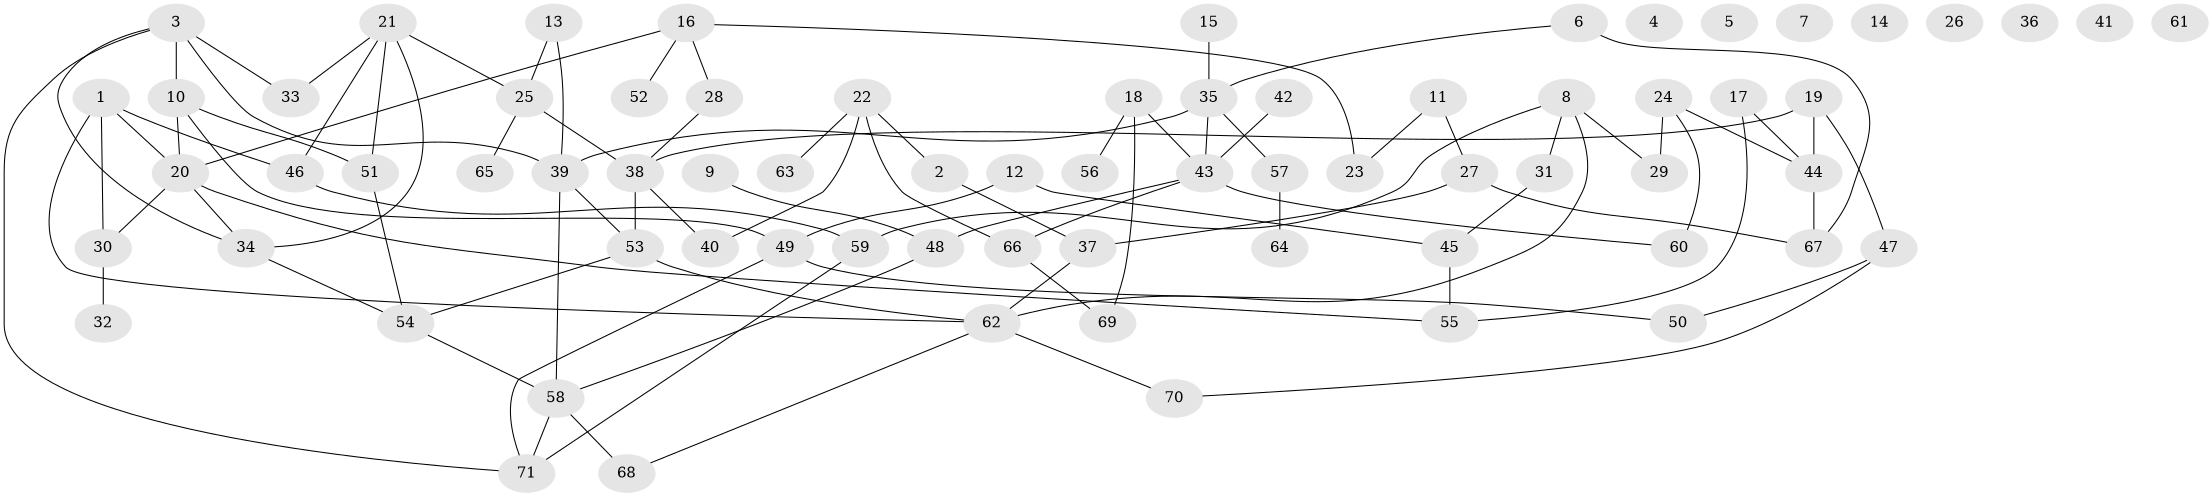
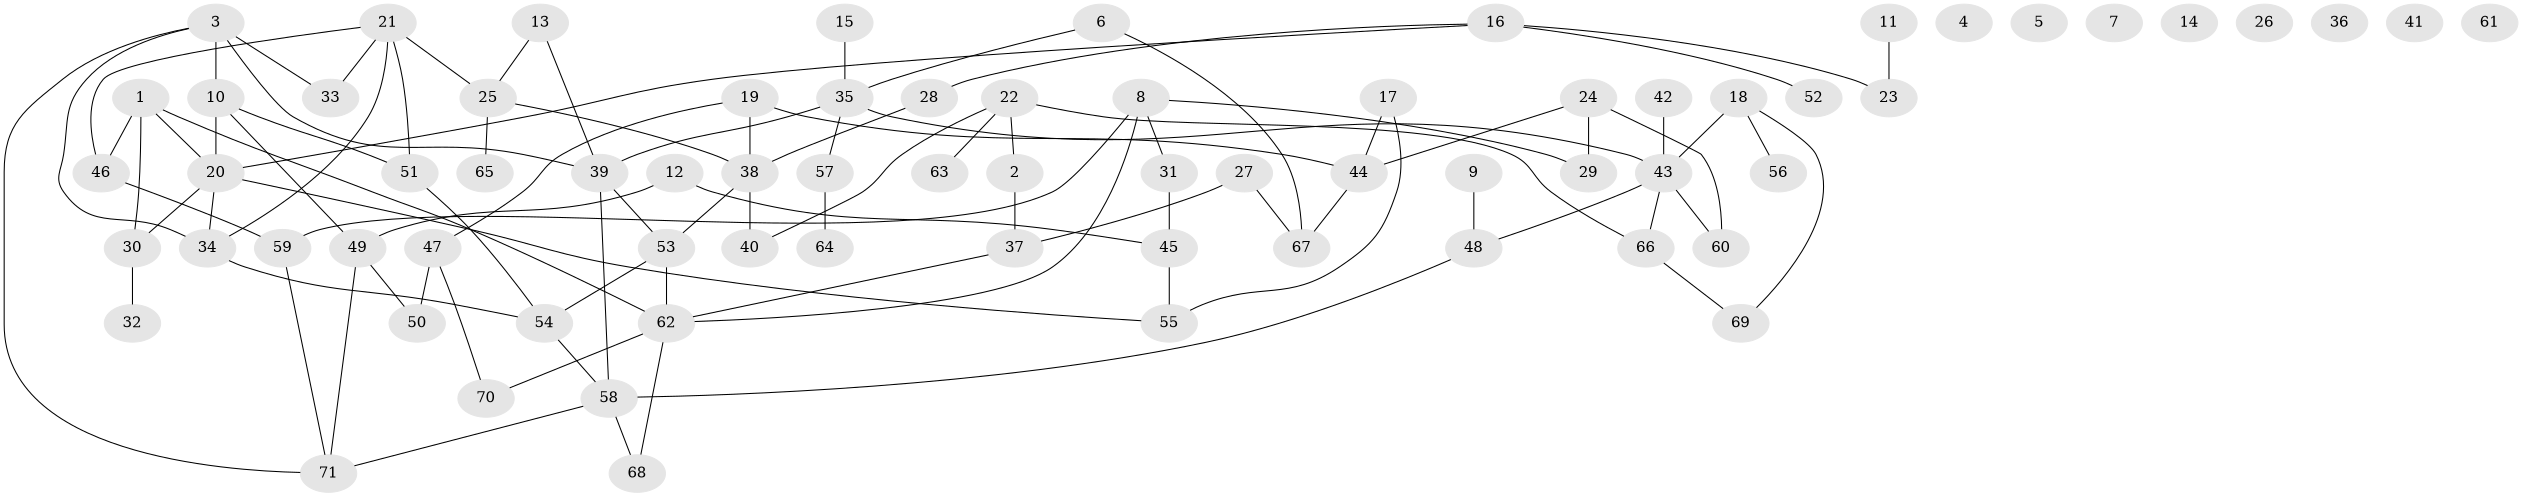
edge "11" -- "27": removed
